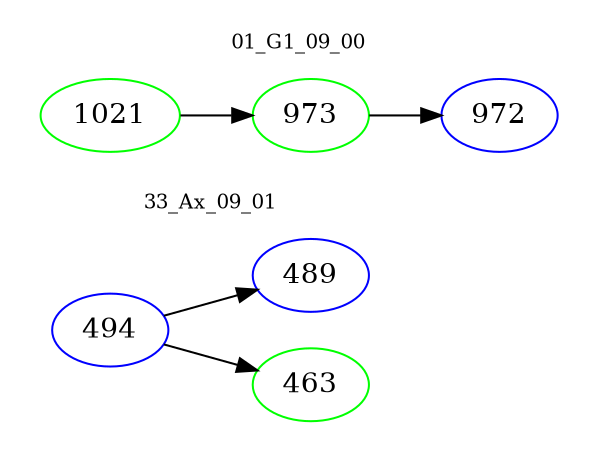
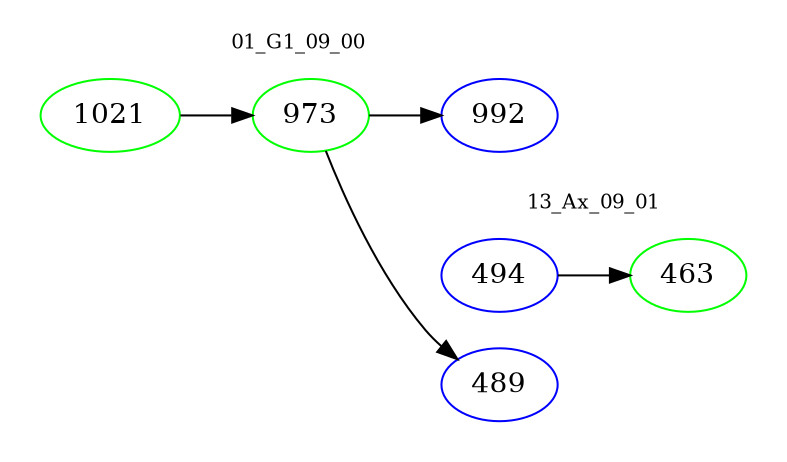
node "972": label "972" -> "992"
cluster "33_Ax_09_01": label "33_Ax_09_01" -> "13_Ax_09_01"
edge "494" -> "489": now "973" -> "489"
